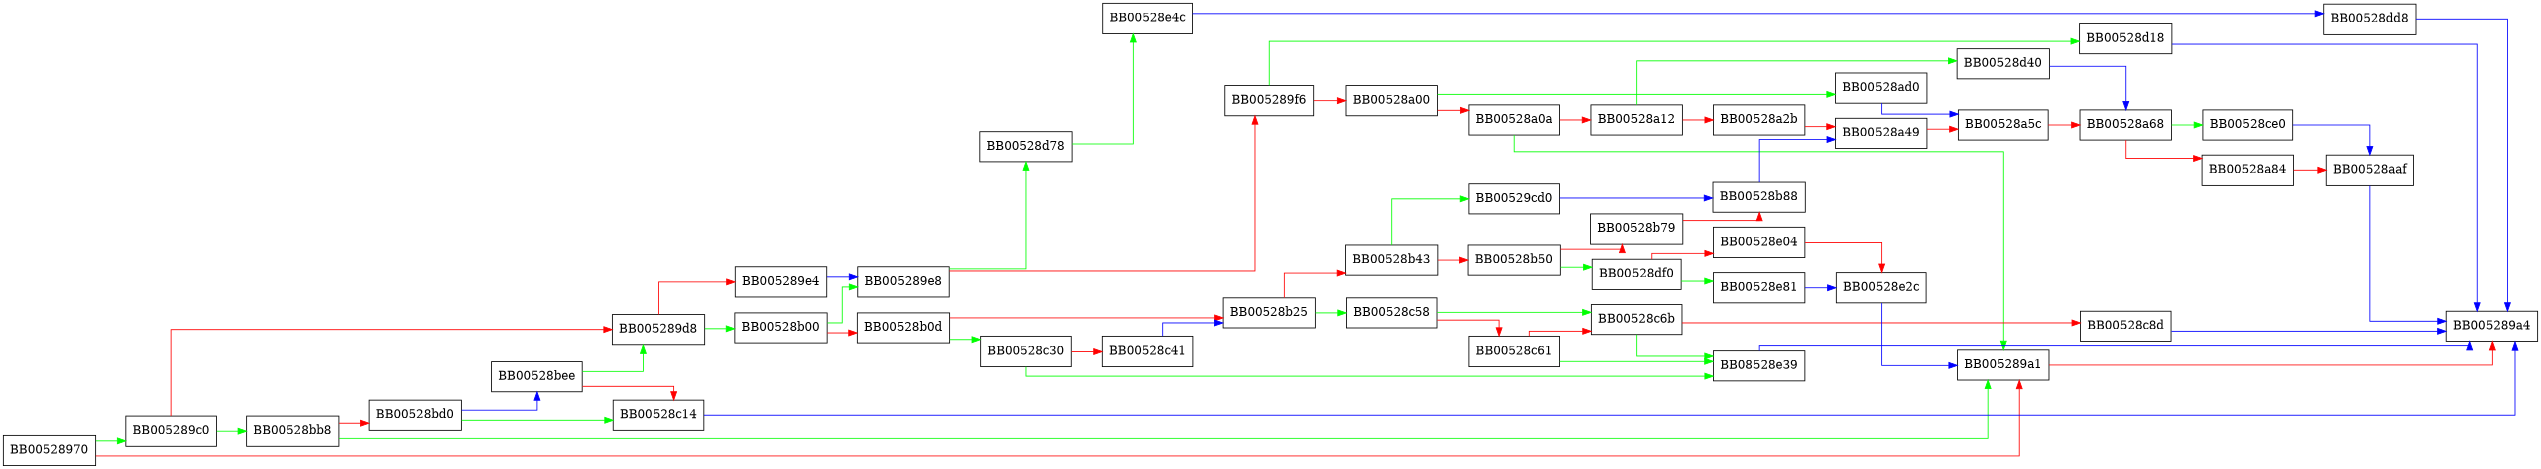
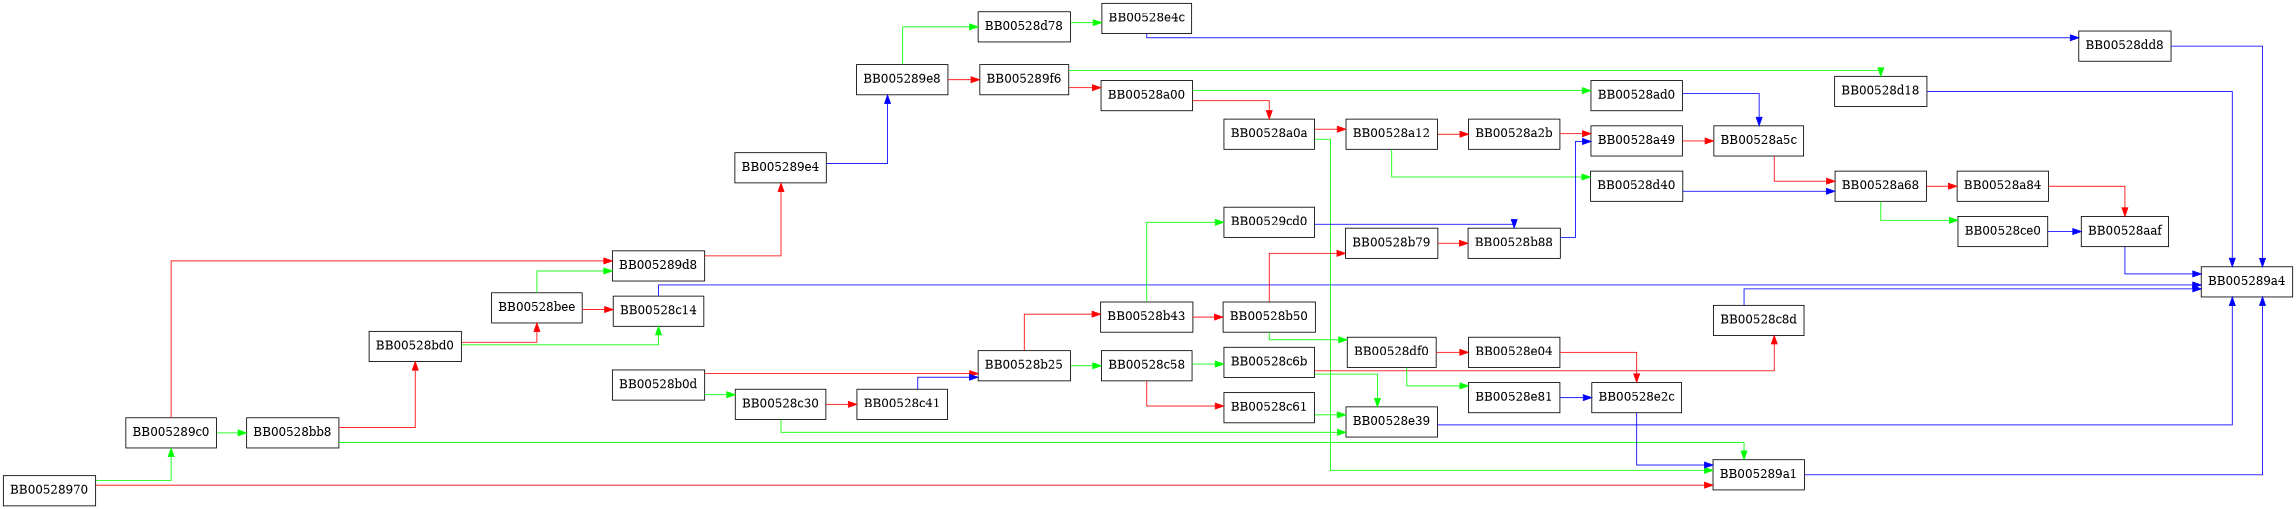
node "BB00528b00": removed
edge "BB00528c61" -> "BB00528c6b": removed
edge "BB005289a1" -> "BB005289a4": color red -> blue
node "BB08528e39": label "BB08528e39" -> "BB00528e39"
edge "BB00528bd0" -> "BB00528bee": color blue -> red
